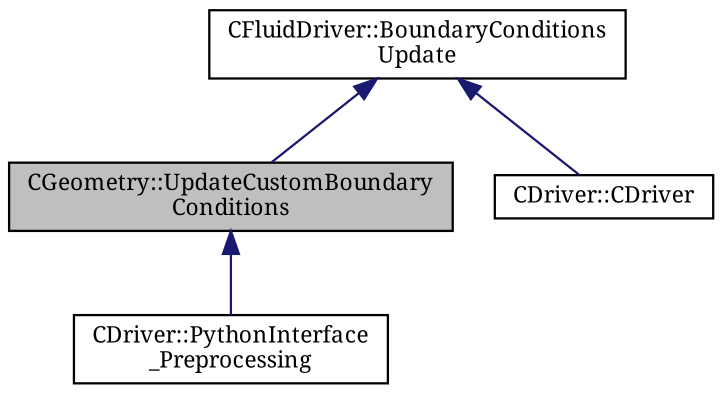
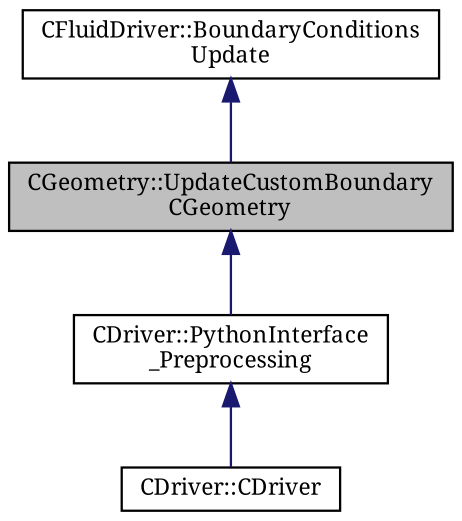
edge "CDriver::CDriver" -> "CFluidDriver::BoundaryConditions Update": now "CDriver::CDriver" -> "CDriver::PythonInterface _Preprocessing"
node "CGeometry::UpdateCustomBoundary Conditions": label "CGeometry::UpdateCustomBoundary Conditions" -> "CGeometry::UpdateCustomBoundary CGeometry"
